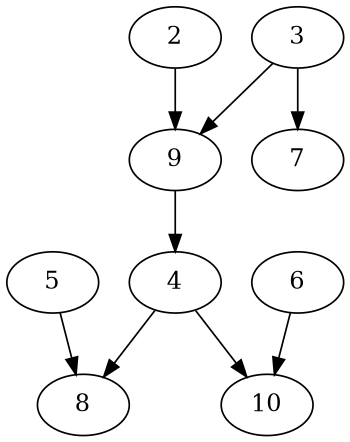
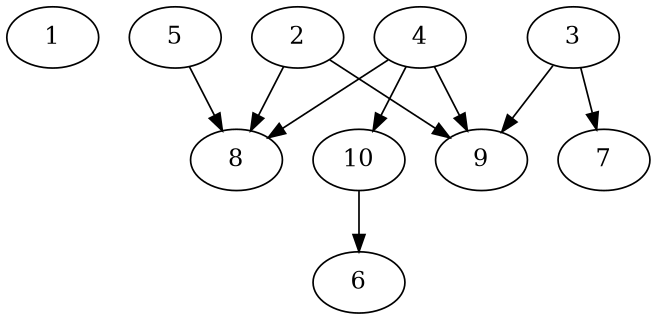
node "1": added
edge "2" -> "8": added
edge "9" -> "4": reversed
edge "6" -> "10": reversed
